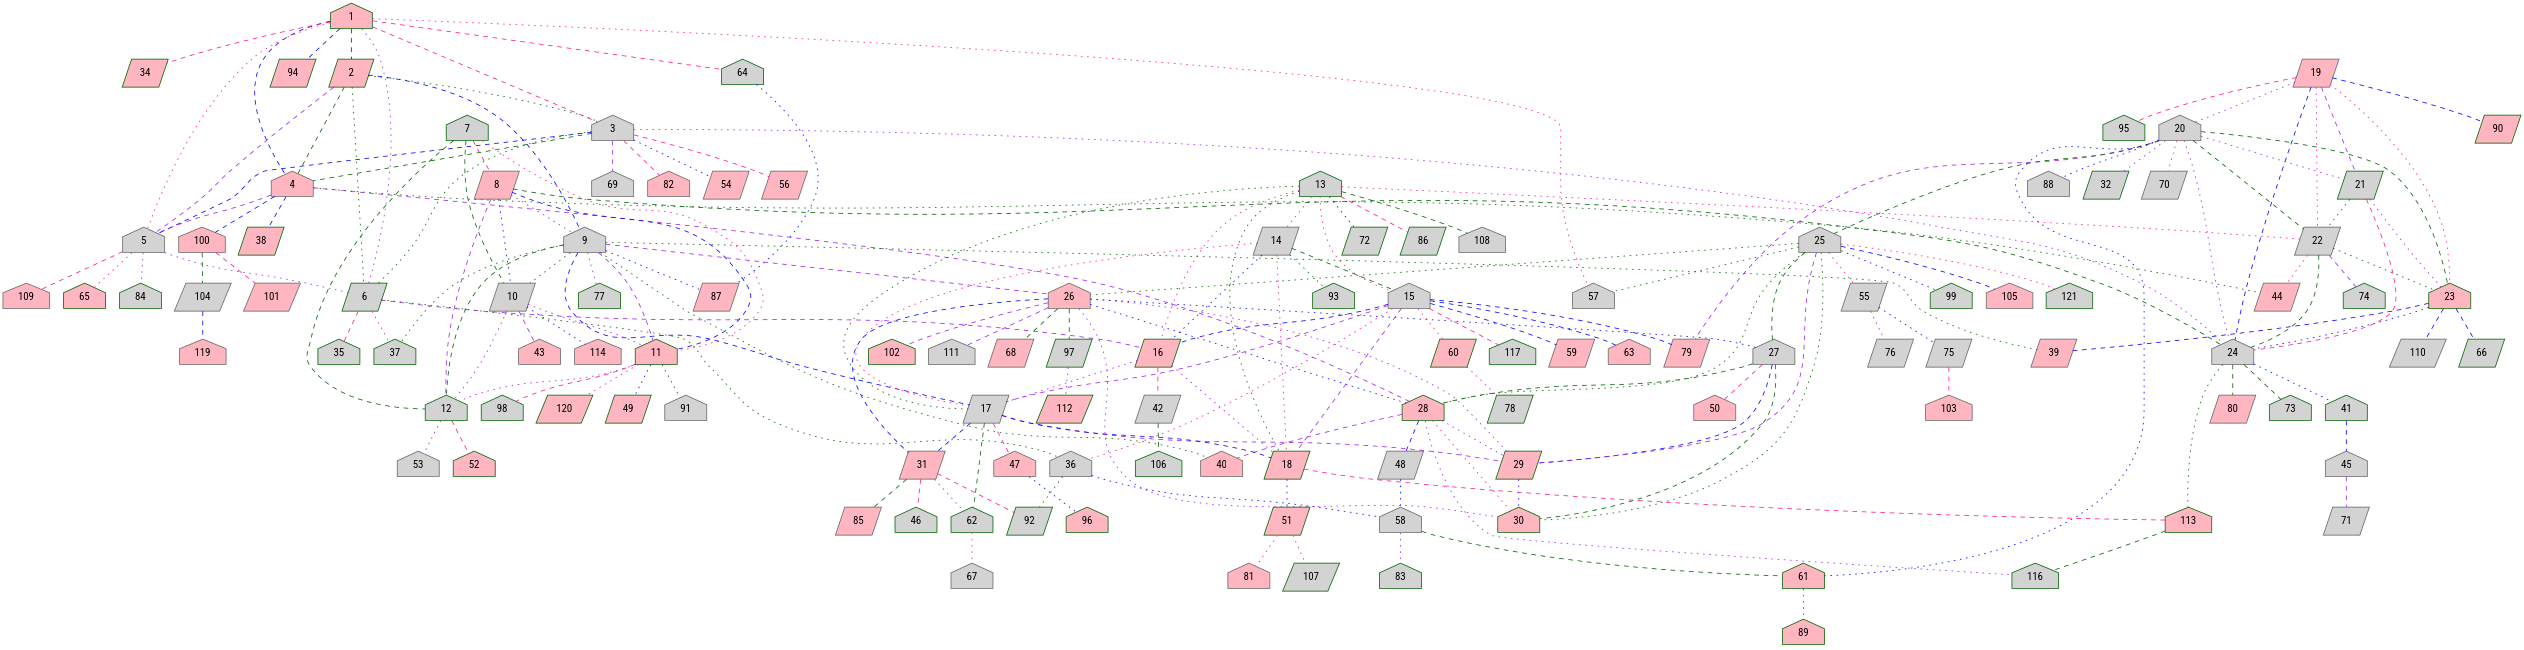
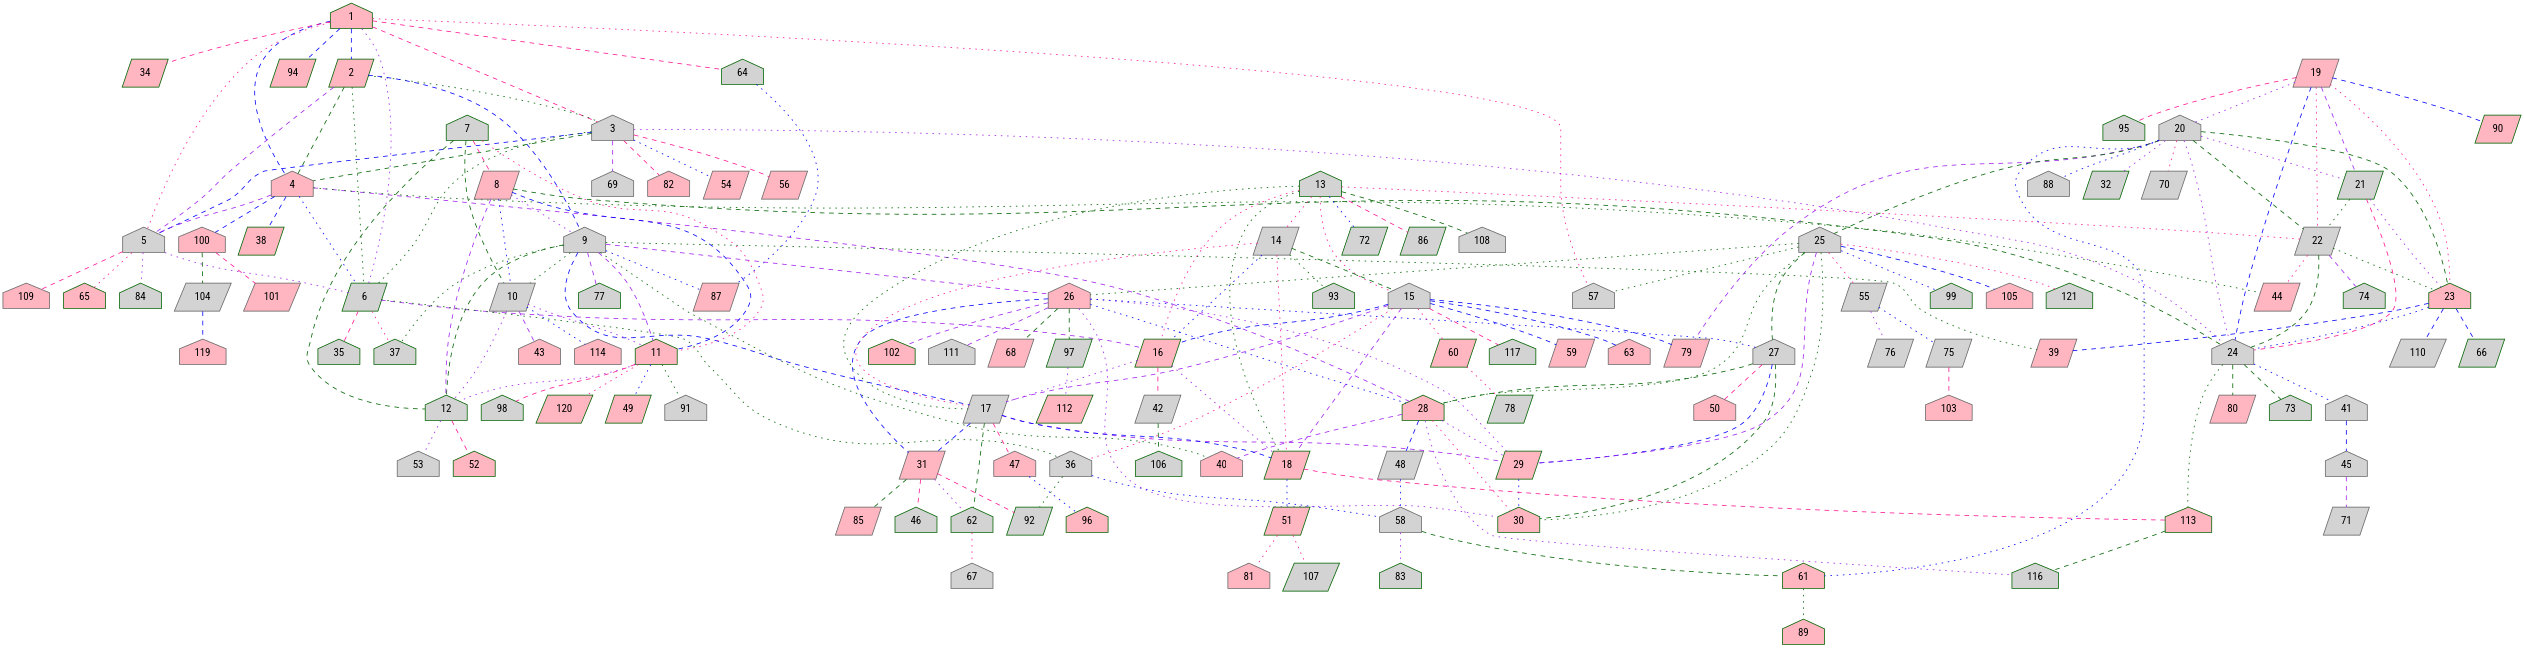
edge "4" -- "6": added
edge "9" -- "77": style dotted -> dashed
node "41": color darkgreen -> gray40
